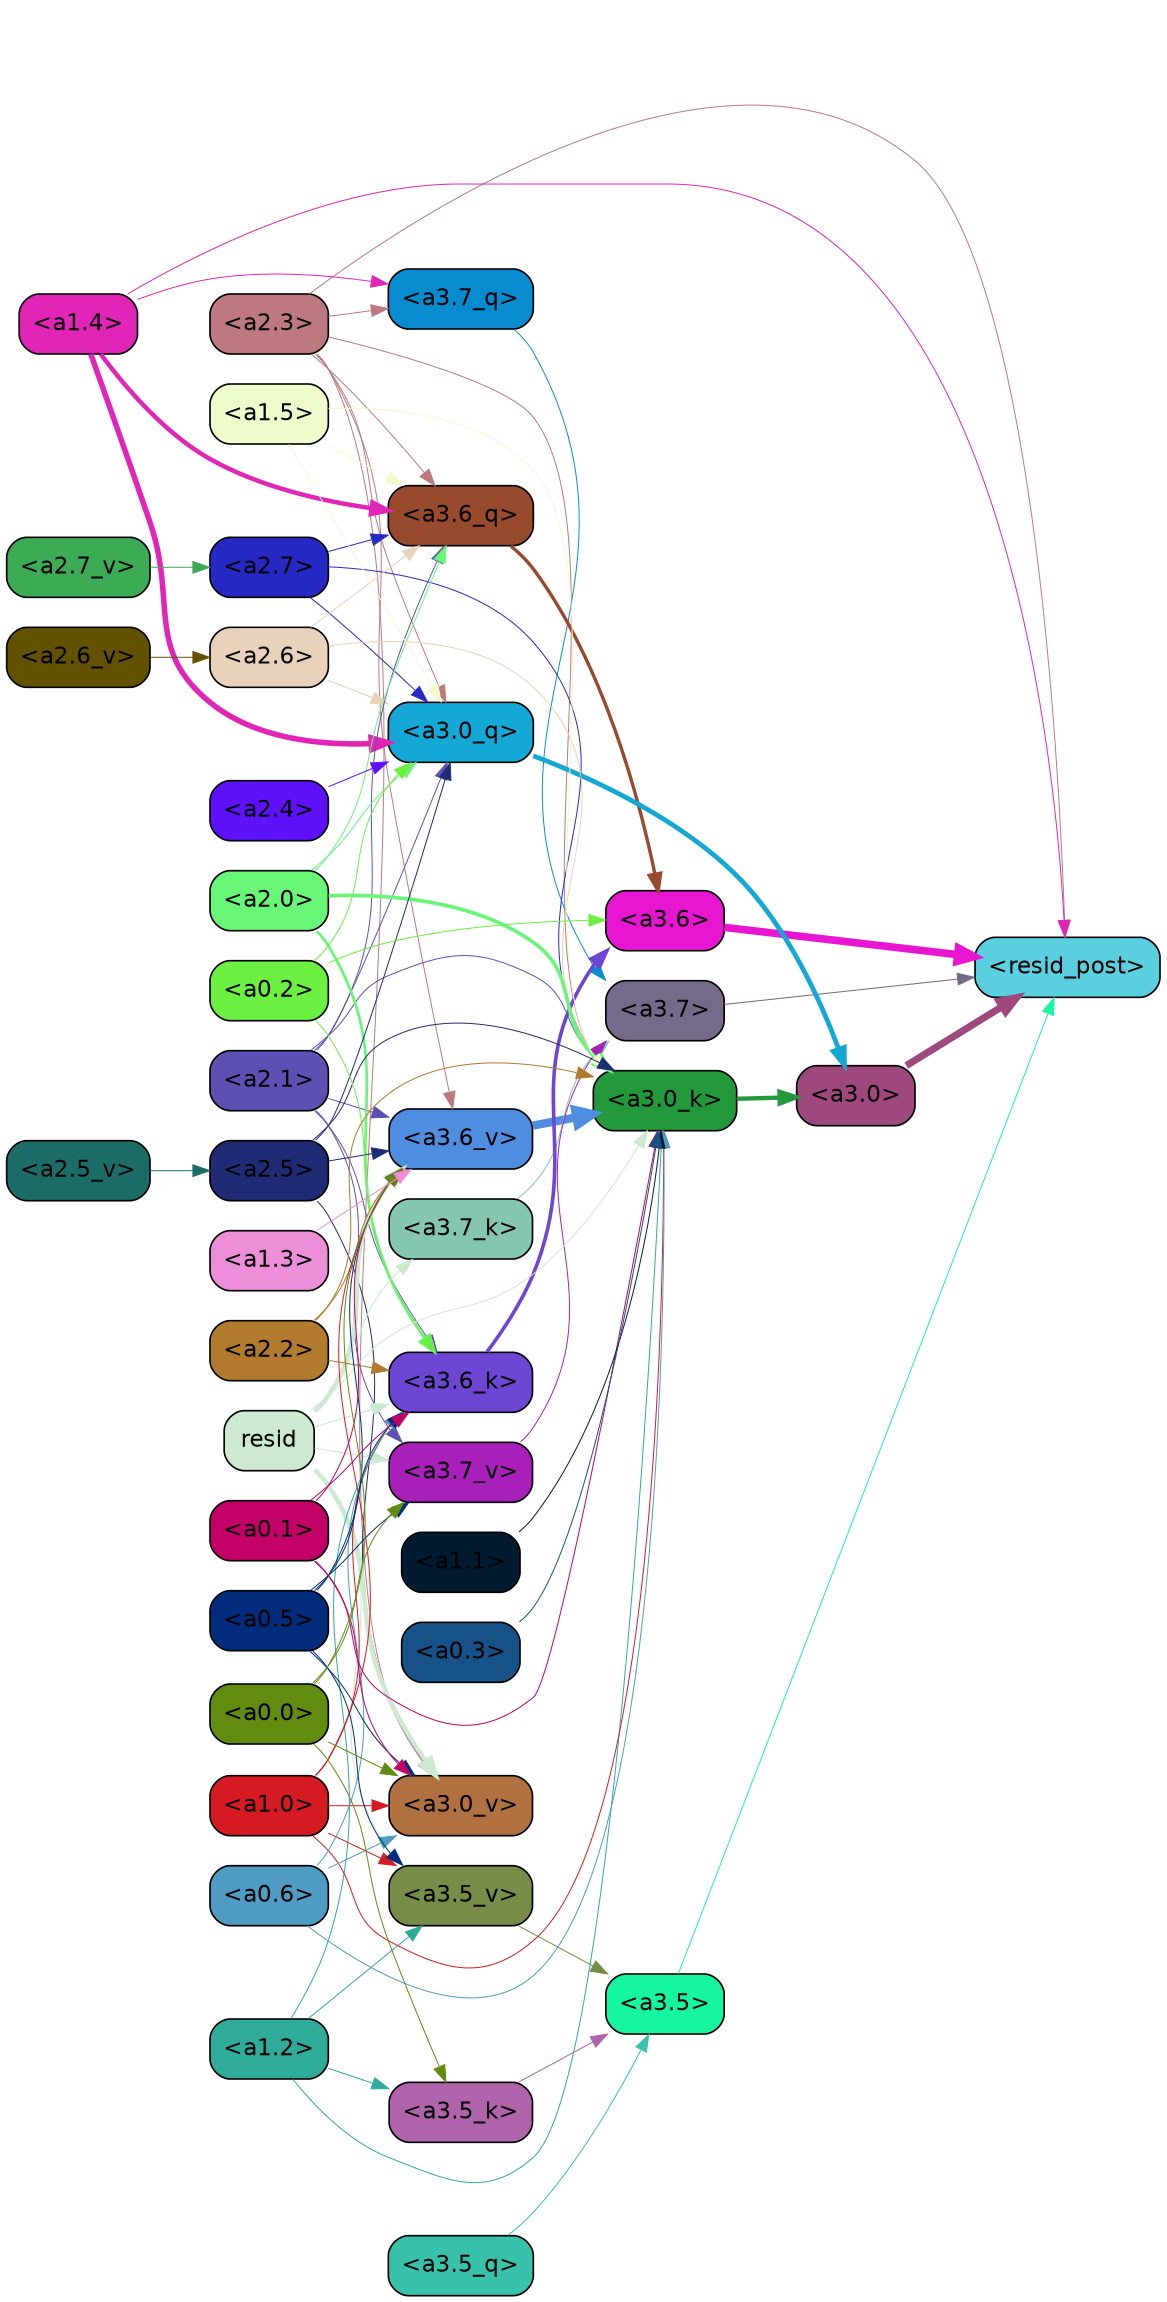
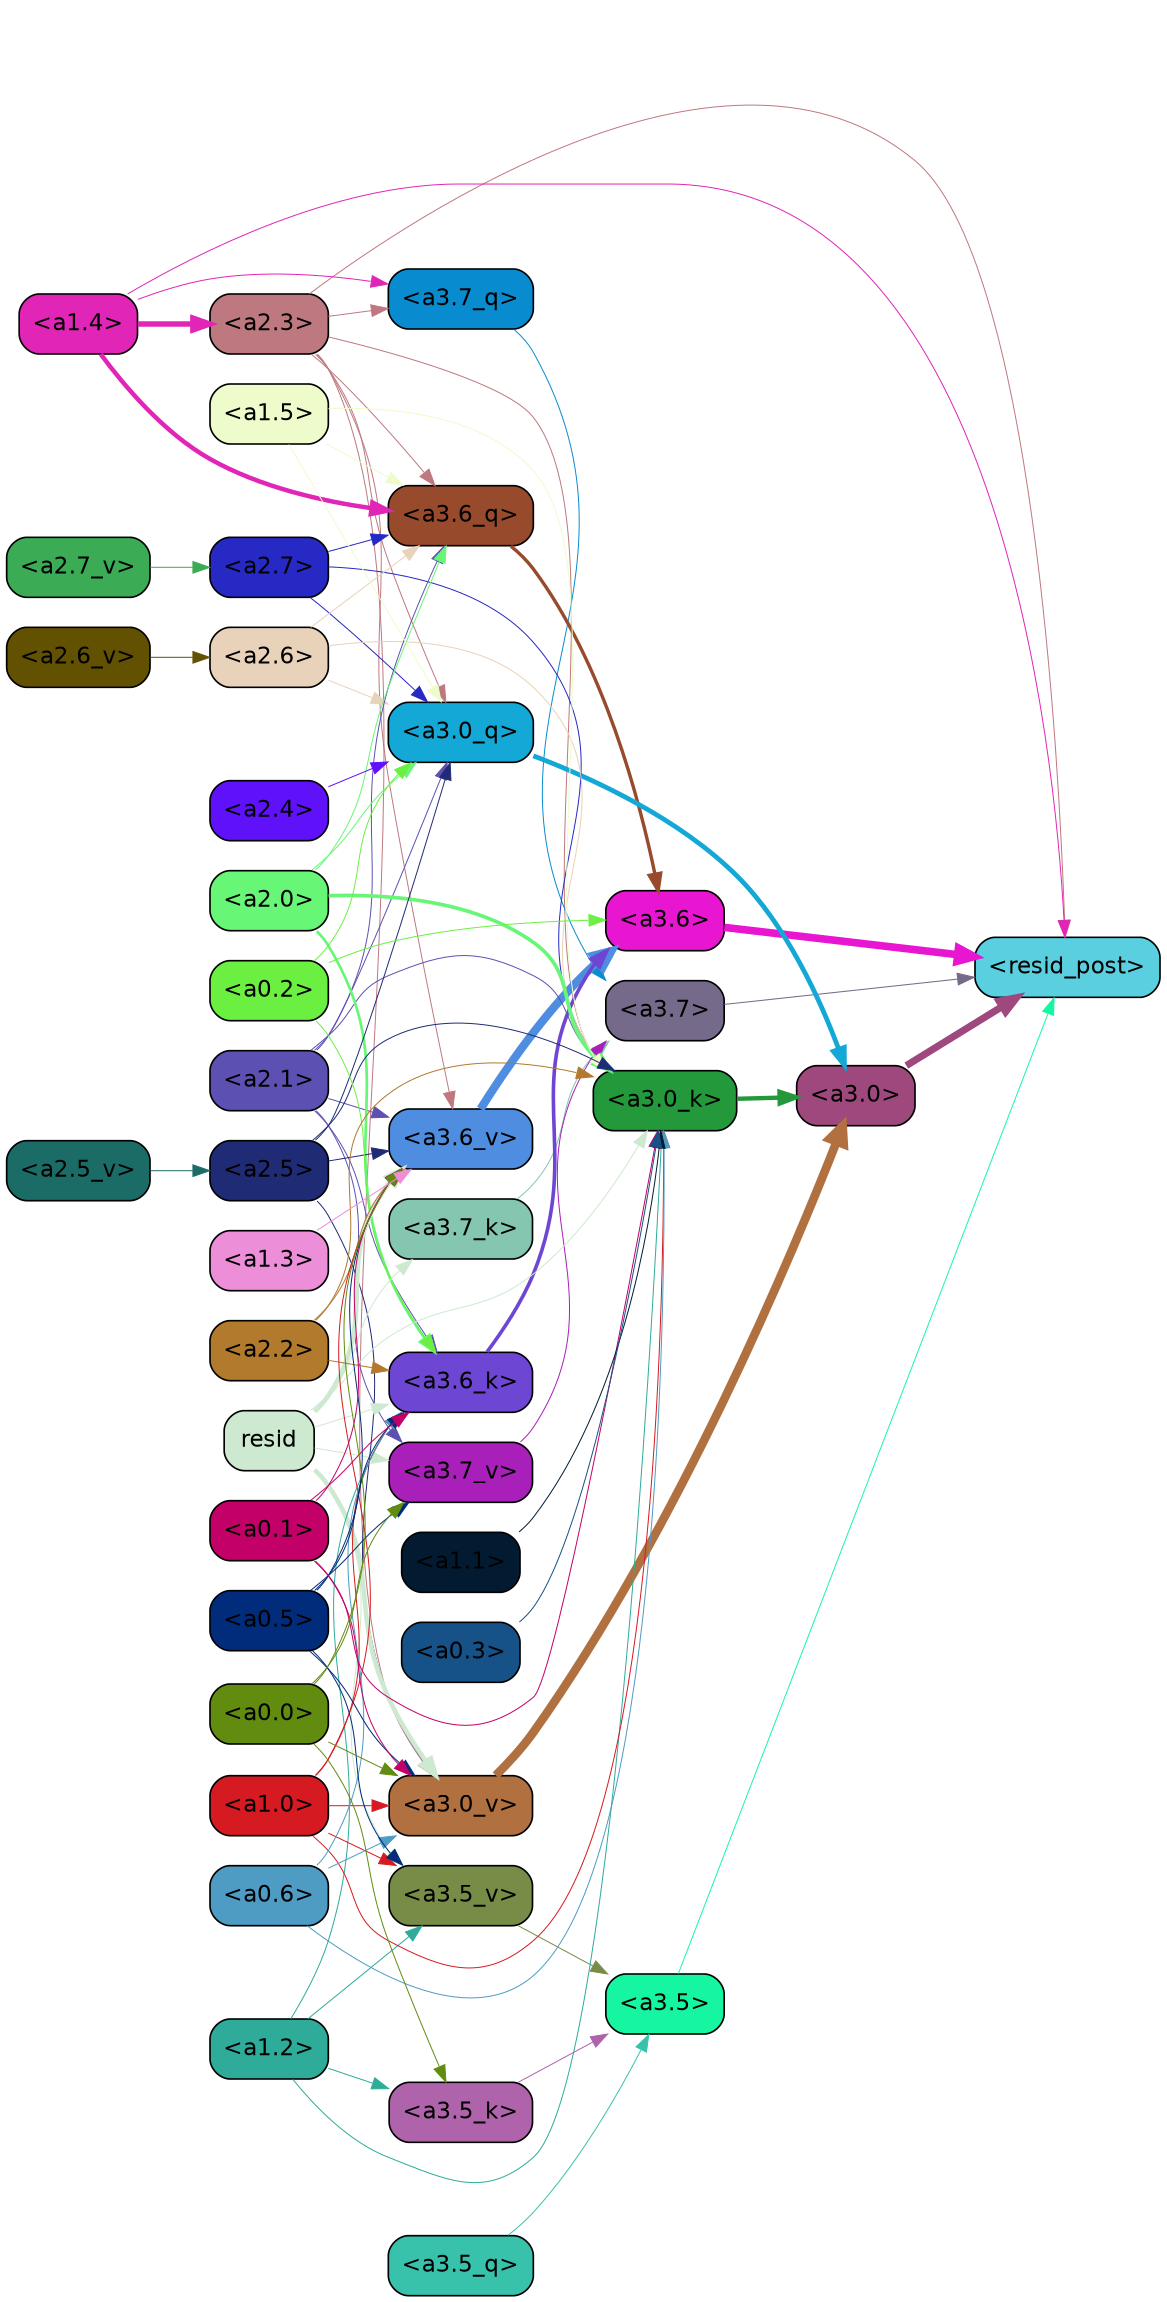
edge "<a1.4>" -> "<a3.0_q>": now "<a1.4>" -> "<a2.3>"
edge "<a3.6_v>" -> "<a3.0_k>": now "<a3.6_v>" -> "<a3.6>"
edge "<a3.0_v>" -> "<a3.0>": added
